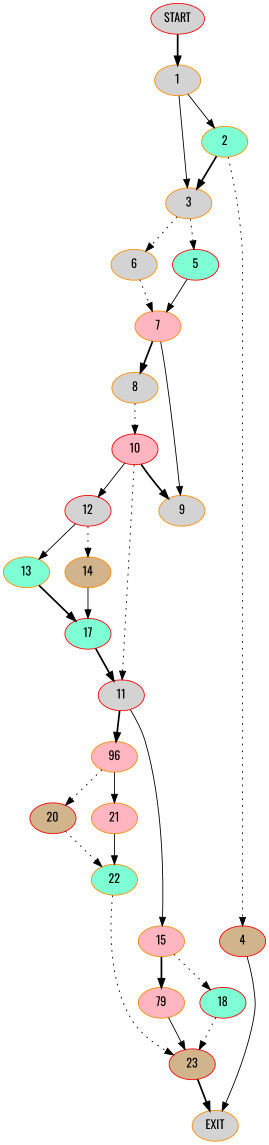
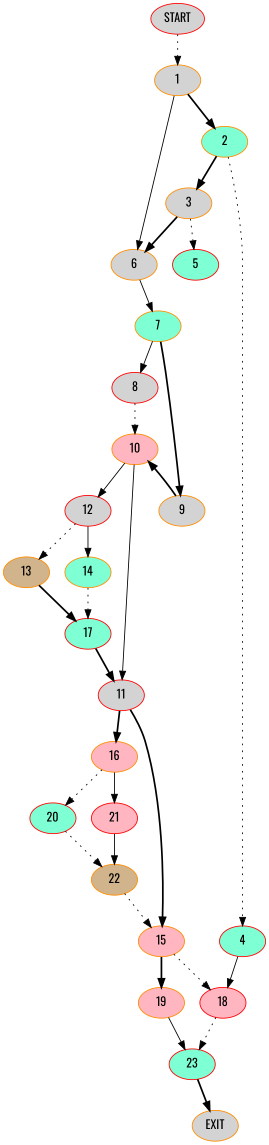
edge "START" -> "1": style bold -> dotted
edge "1" -> "2": style solid -> bold
edge "1" -> "3": now "1" -> "6"
edge "3" -> "6": style dotted -> bold
edge "6" -> "7": style dotted -> solid
edge "5" -> "7": removed
node "7": fillcolor lightpink -> aquamarine
edge "7" -> "8": style bold -> solid
node "8": color darkorange -> red
edge "7" -> "9": style solid -> bold
node "10": color red -> darkorange
edge "10" -> "9": reversed
edge "12" -> "14": style dotted -> solid
edge "12" -> "13": style solid -> dotted
edge "10" -> "11": style dotted -> solid
node "13": fillcolor aquamarine -> tan
node "14": fillcolor tan -> aquamarine
edge "14" -> "17": style solid -> dotted
node "96": label "96" -> "16"
edge "11" -> "15": style solid -> bold
node "20": fillcolor tan -> aquamarine
node "21": color darkorange -> red
node "22": fillcolor aquamarine -> tan
node "4": fillcolor tan -> aquamarine
edge "22" -> "23": now "22" -> "15"
node "79": label "79" -> "19"
node "18": fillcolor aquamarine -> lightpink
edge "4" -> "EXIT": now "4" -> "18"
node "23": fillcolor tan -> aquamarine
